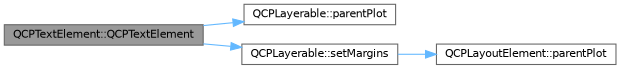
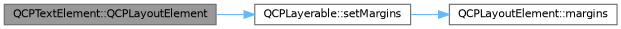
node "QCPLayerable::parentPlot": removed
node "QCPTextElement::QCPTextElement": label "QCPTextElement::QCPTextElement" -> "QCPTextElement::QCPLayoutElement"
node "QCPLayoutElement::parentPlot": label "QCPLayoutElement::parentPlot" -> "QCPLayoutElement::margins"
